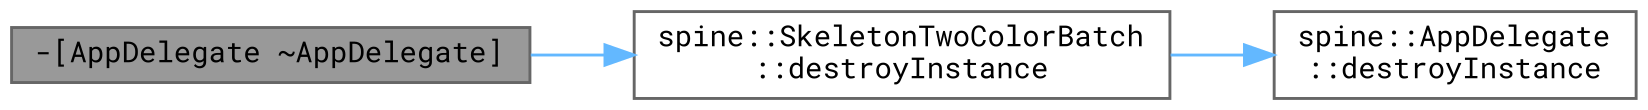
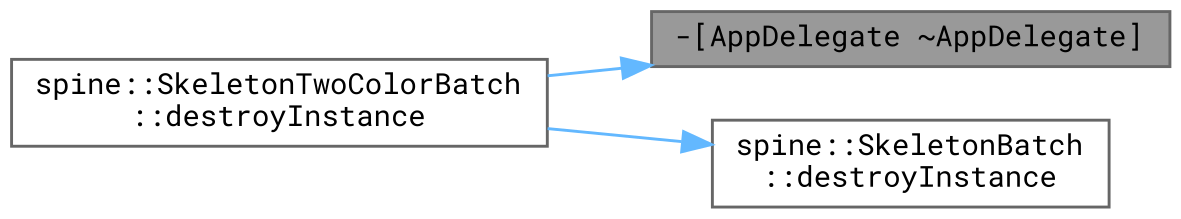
edge "-[AppDelegate ~AppDelegate]" -> "spine::SkeletonTwoColorBatch ::destroyInstance": reversed
node "spine::AppDelegate ::destroyInstance": label "spine::AppDelegate ::destroyInstance" -> "spine::SkeletonBatch ::destroyInstance"
